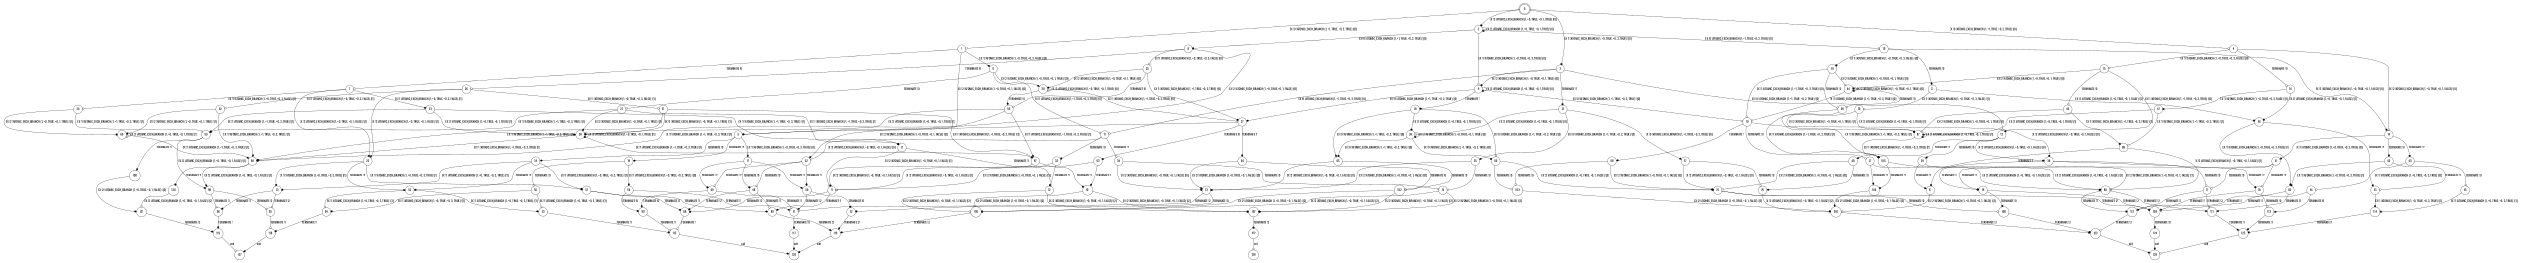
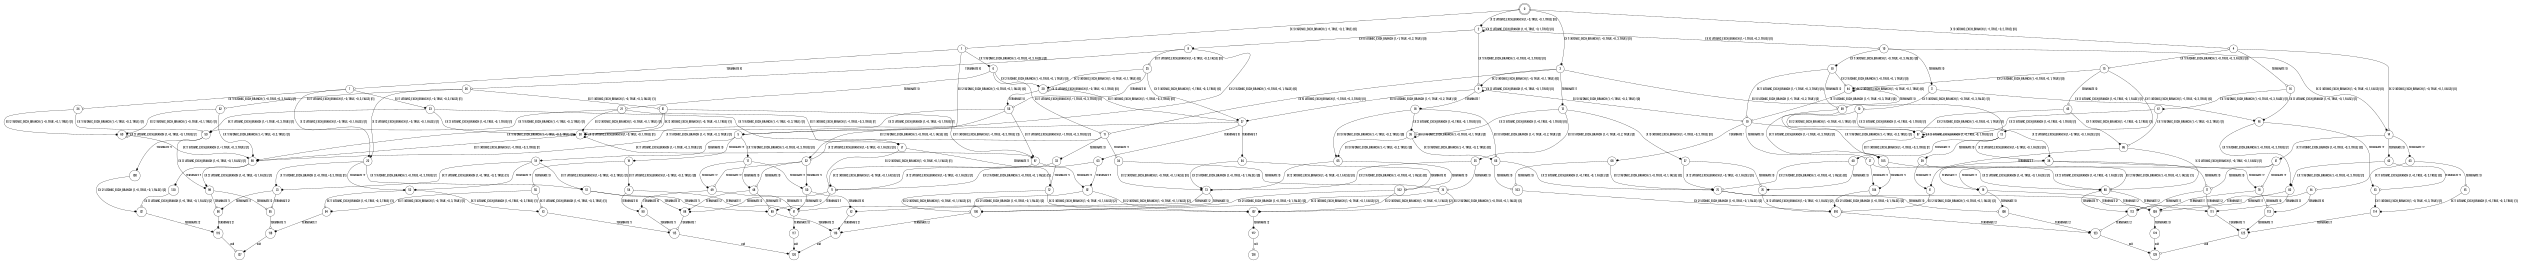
edge "96" -> "119": label "TERMINATE !1" -> "TERMINATE !2"
